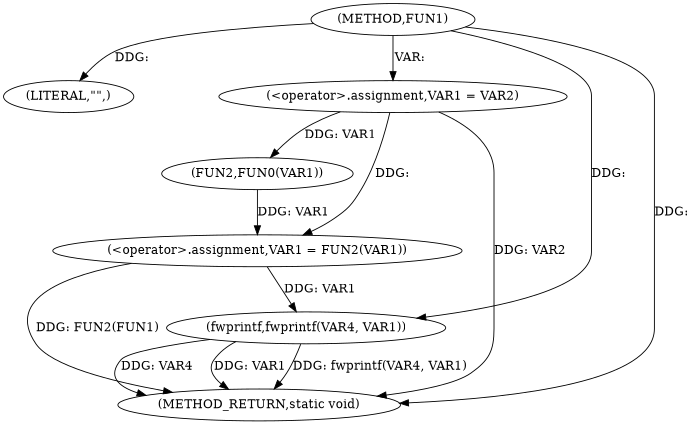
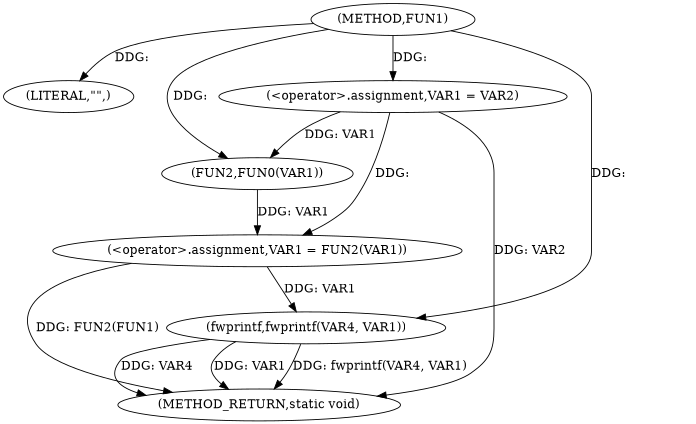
edge "(METHOD,FUN1)" -> "(<operator>.assignment,VAR1 = VAR2)": label "VAR: " -> "DDG: "
edge "(METHOD,FUN1)" -> "(METHOD_RETURN,static void)": now "(METHOD,FUN1)" -> "(FUN2,FUN0(VAR1))"
